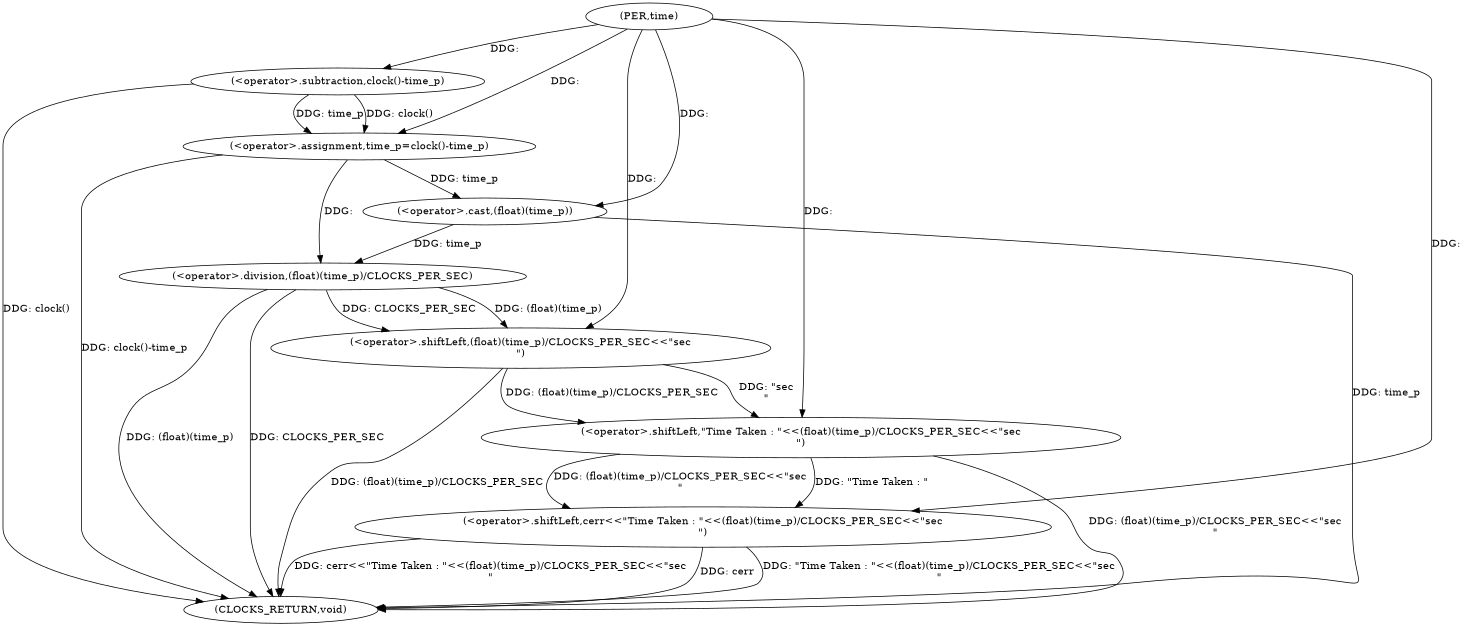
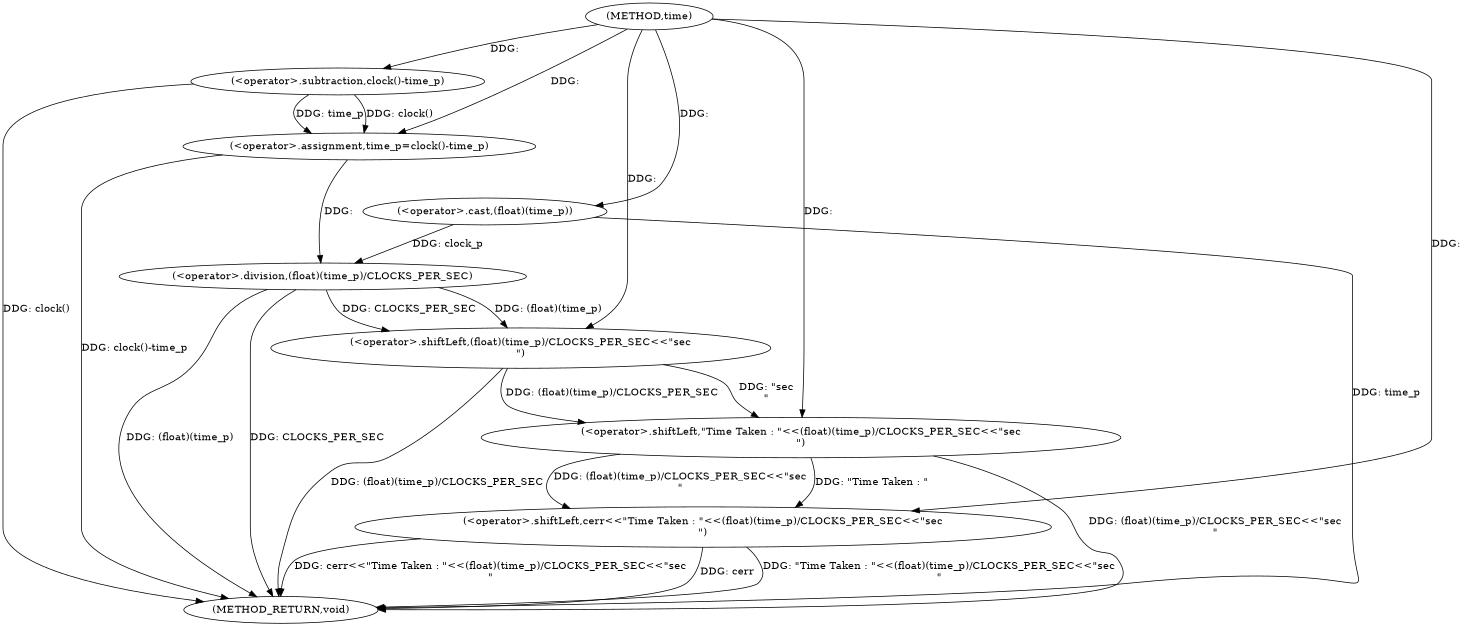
node "(PER,time)": label "(PER,time)" -> "(METHOD,time)"
edge "(<operator>.assignment,time_p=clock()-time_p)" -> "(<operator>.cast,(float)(time_p))": removed, label "DDG: time_p"
edge "(<operator>.cast,(float)(time_p))" -> "(<operator>.division,(float)(time_p)/CLOCKS_PER_SEC)": label "DDG: time_p" -> "DDG: clock_p"
node "(CLOCKS_RETURN,void)": label "(CLOCKS_RETURN,void)" -> "(METHOD_RETURN,void)"
